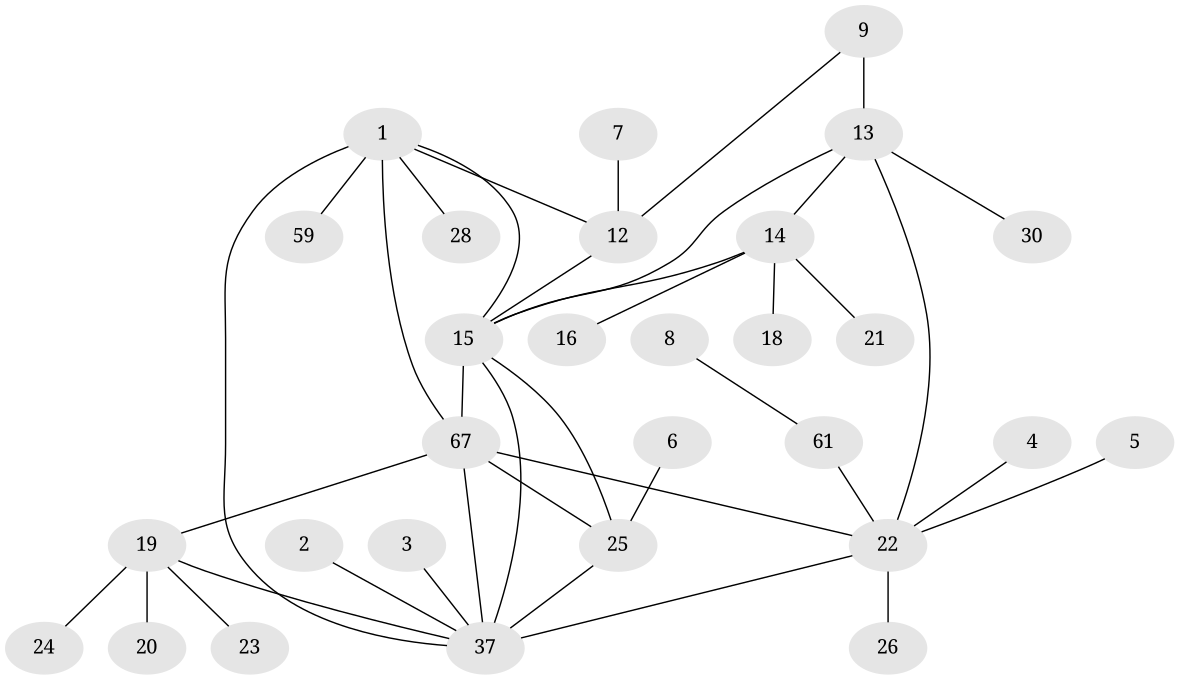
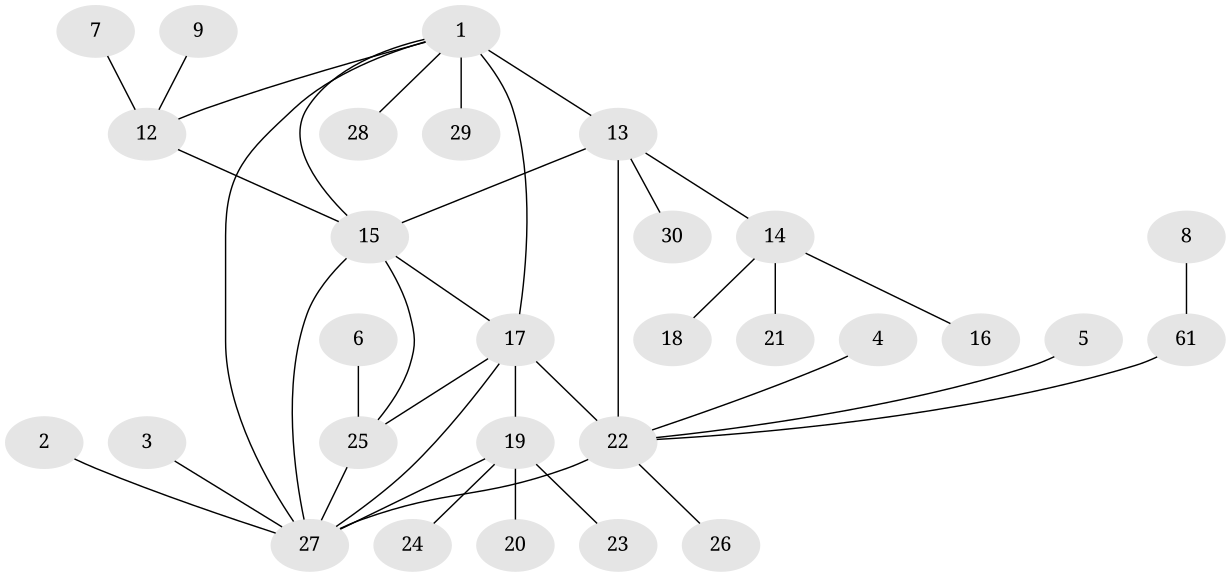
edge "9" -- "13": now "1" -- "13"
node "59": label "59" -> "29"
edge "14" -- "15": removed
node "67": label "67" -> "17"
node "37": label "37" -> "27"
